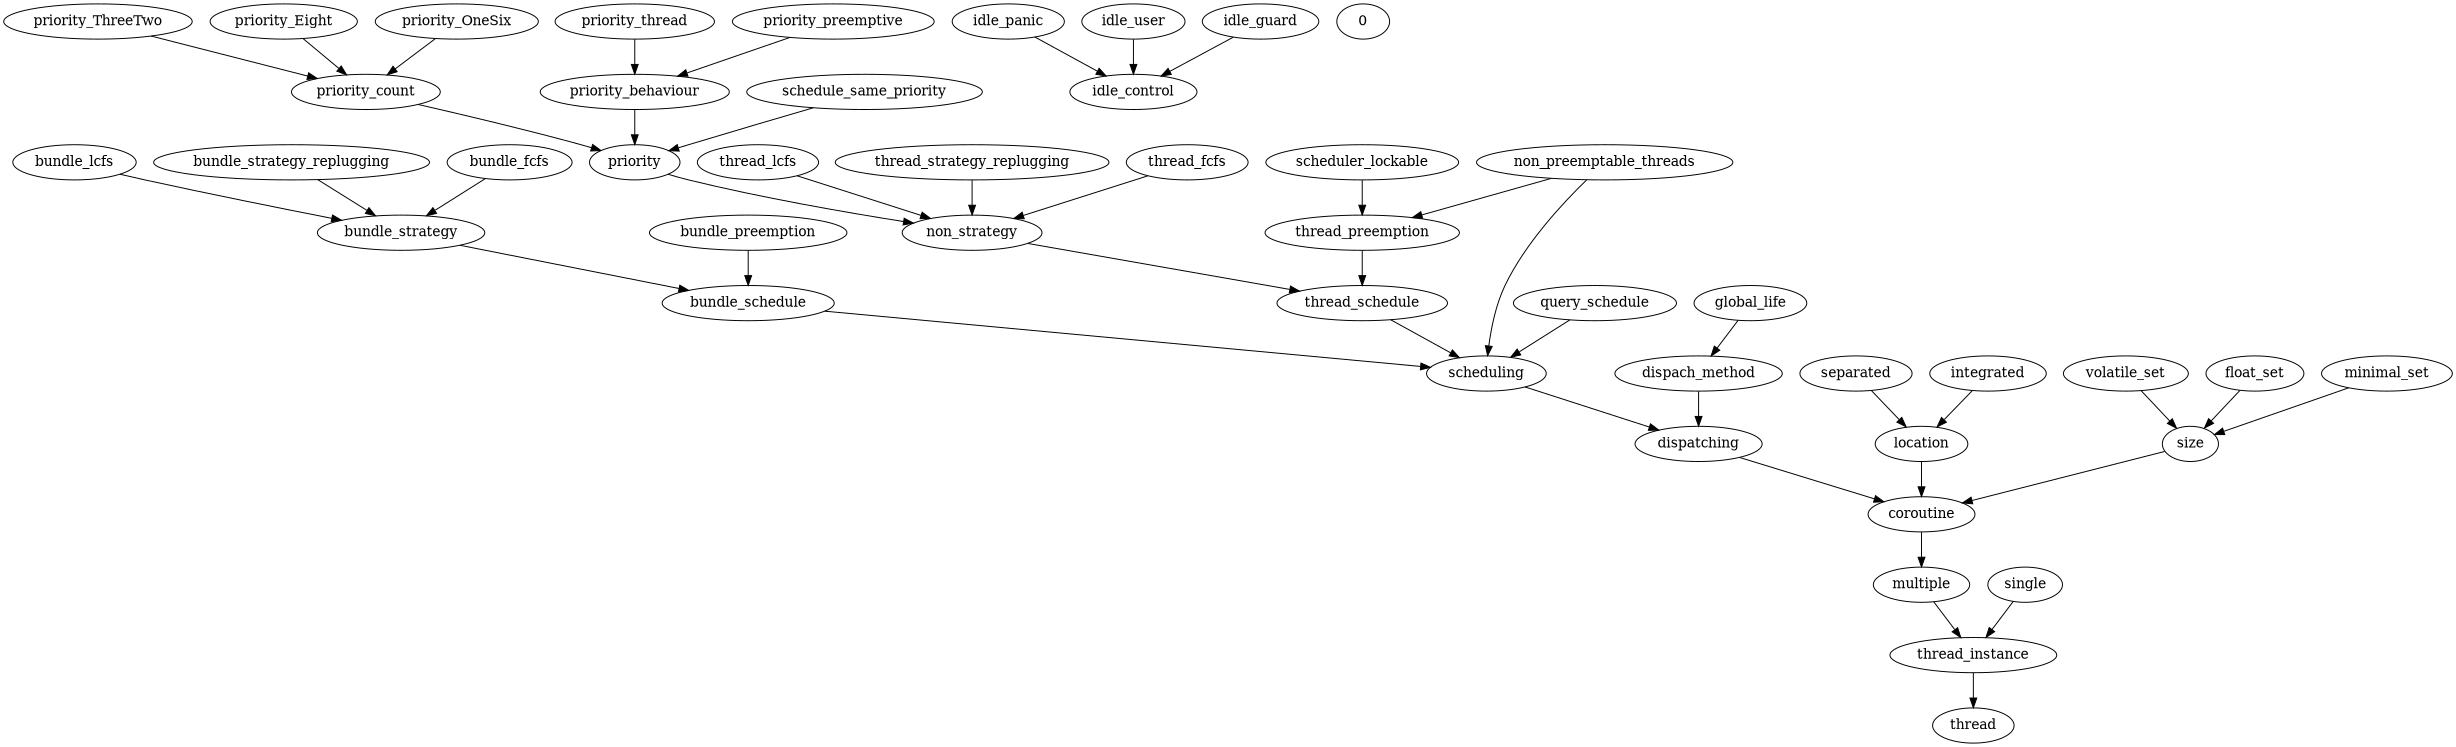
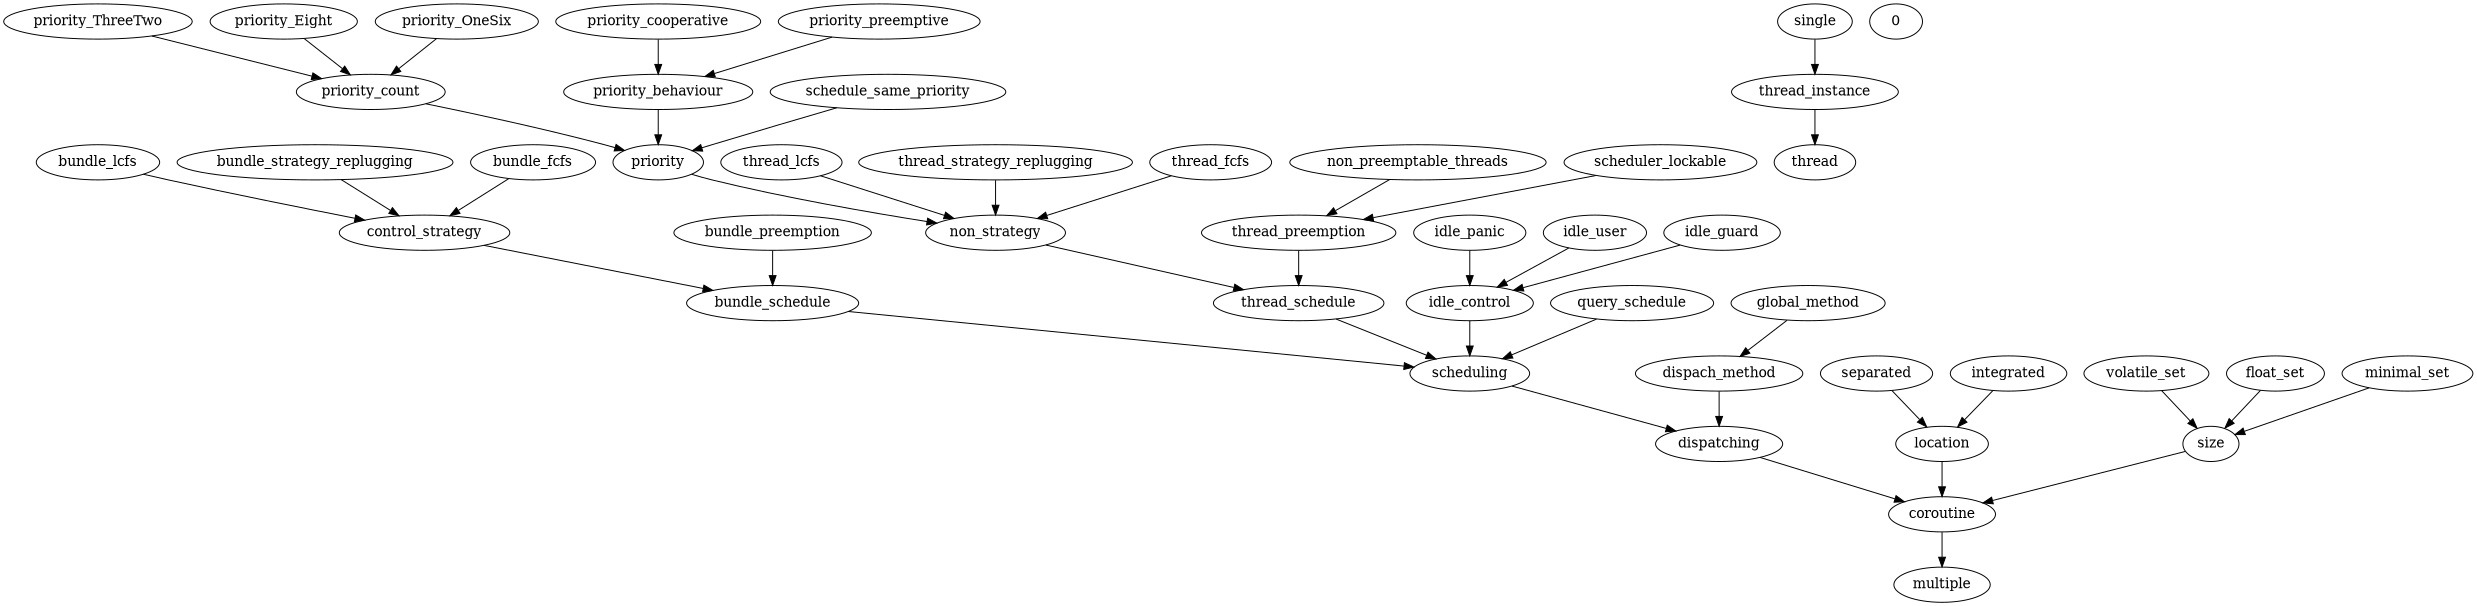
node "priority_thread": label "priority_thread" -> "priority_cooperative"
node "bundle_strategy": label "bundle_strategy" -> "control_strategy"
edge "non_preemptable_threads" -> "scheduling": now "idle_control" -> "scheduling"
node "global_life": label "global_life" -> "global_method"
edge "multiple" -> "thread_instance": removed
